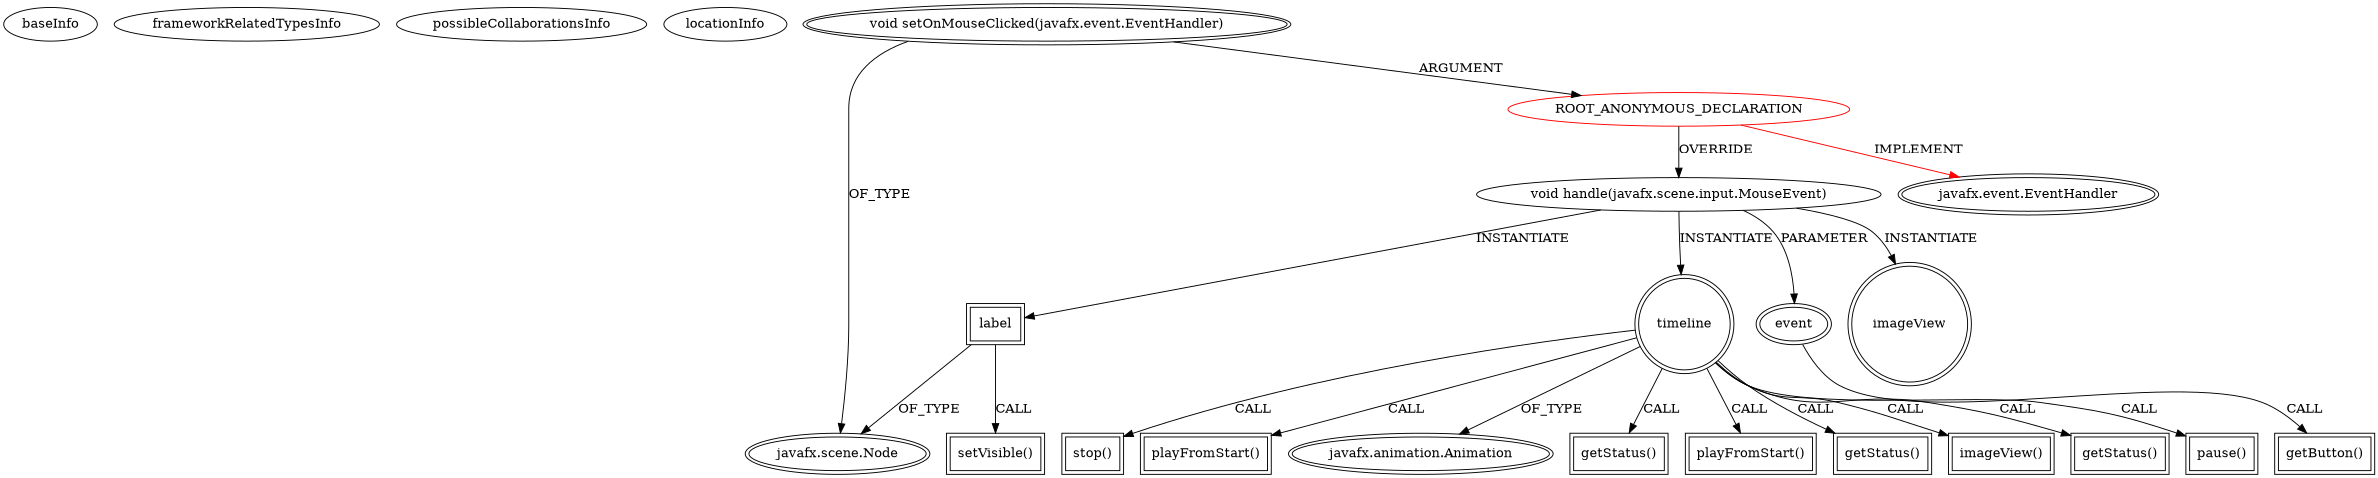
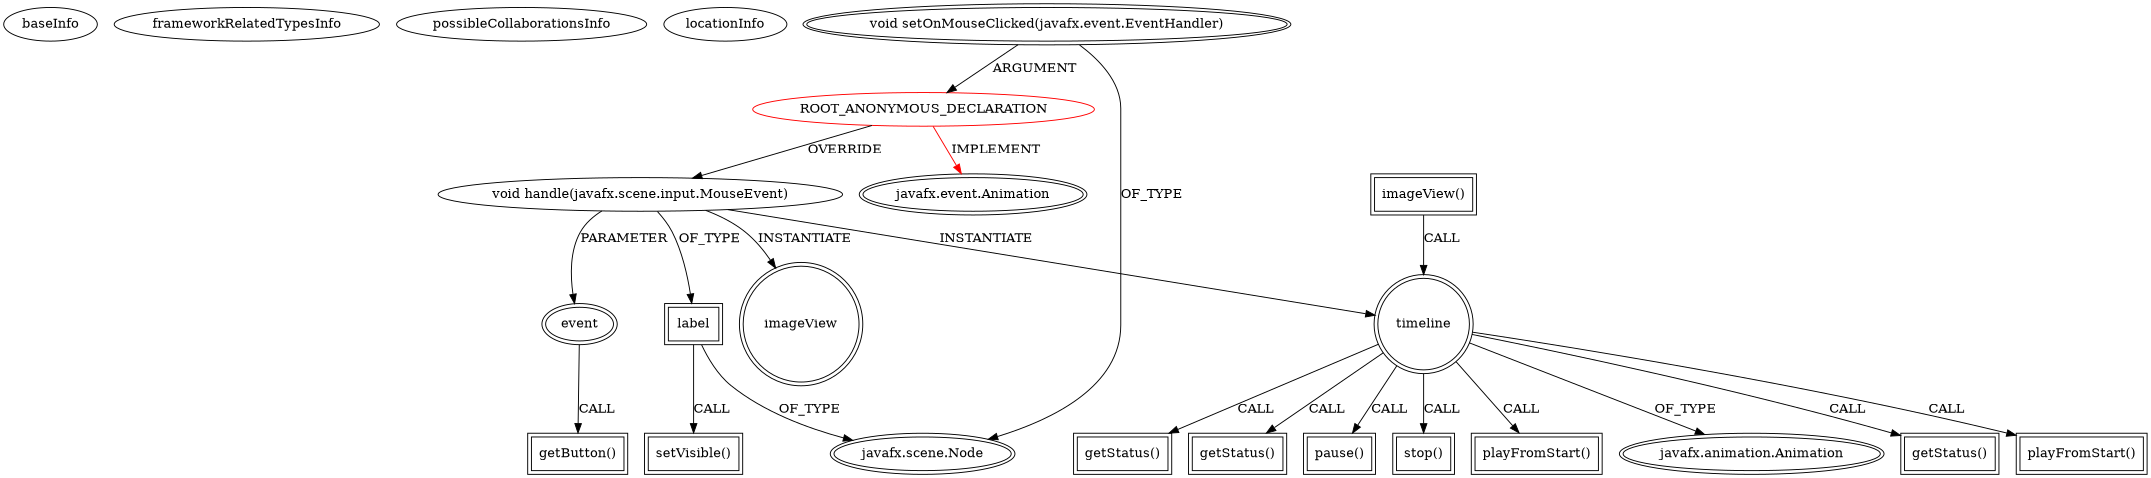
node "javafx.event.EventHandler": label "javafx.event.EventHandler" -> "javafx.event.Animation"
edge "void handle(javafx.scene.input.MouseEvent)" -> "label": label "INSTANTIATE" -> "OF_TYPE"
edge "timeline" -> "imageView()": reversed
